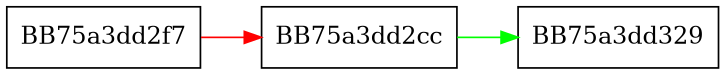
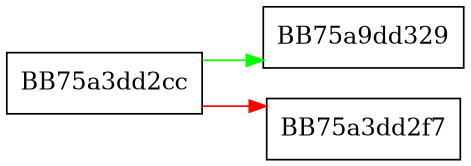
edge "BB75a3dd2f7" -> "BB75a3dd2cc": reversed
node "BB75a3dd329": label "BB75a3dd329" -> "BB75a9dd329"
